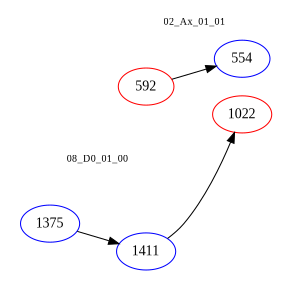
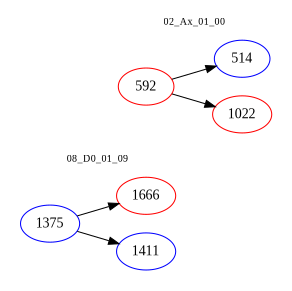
cluster "02_Ax_01_01": label "02_Ax_01_01" -> "02_Ax_01_00"
node "554": label "554" -> "514"
cluster "08_D0_01_00": label "08_D0_01_00" -> "08_D0_01_09"
edge "1411" -> "1022": now "592" -> "1022"
node "1666": added
